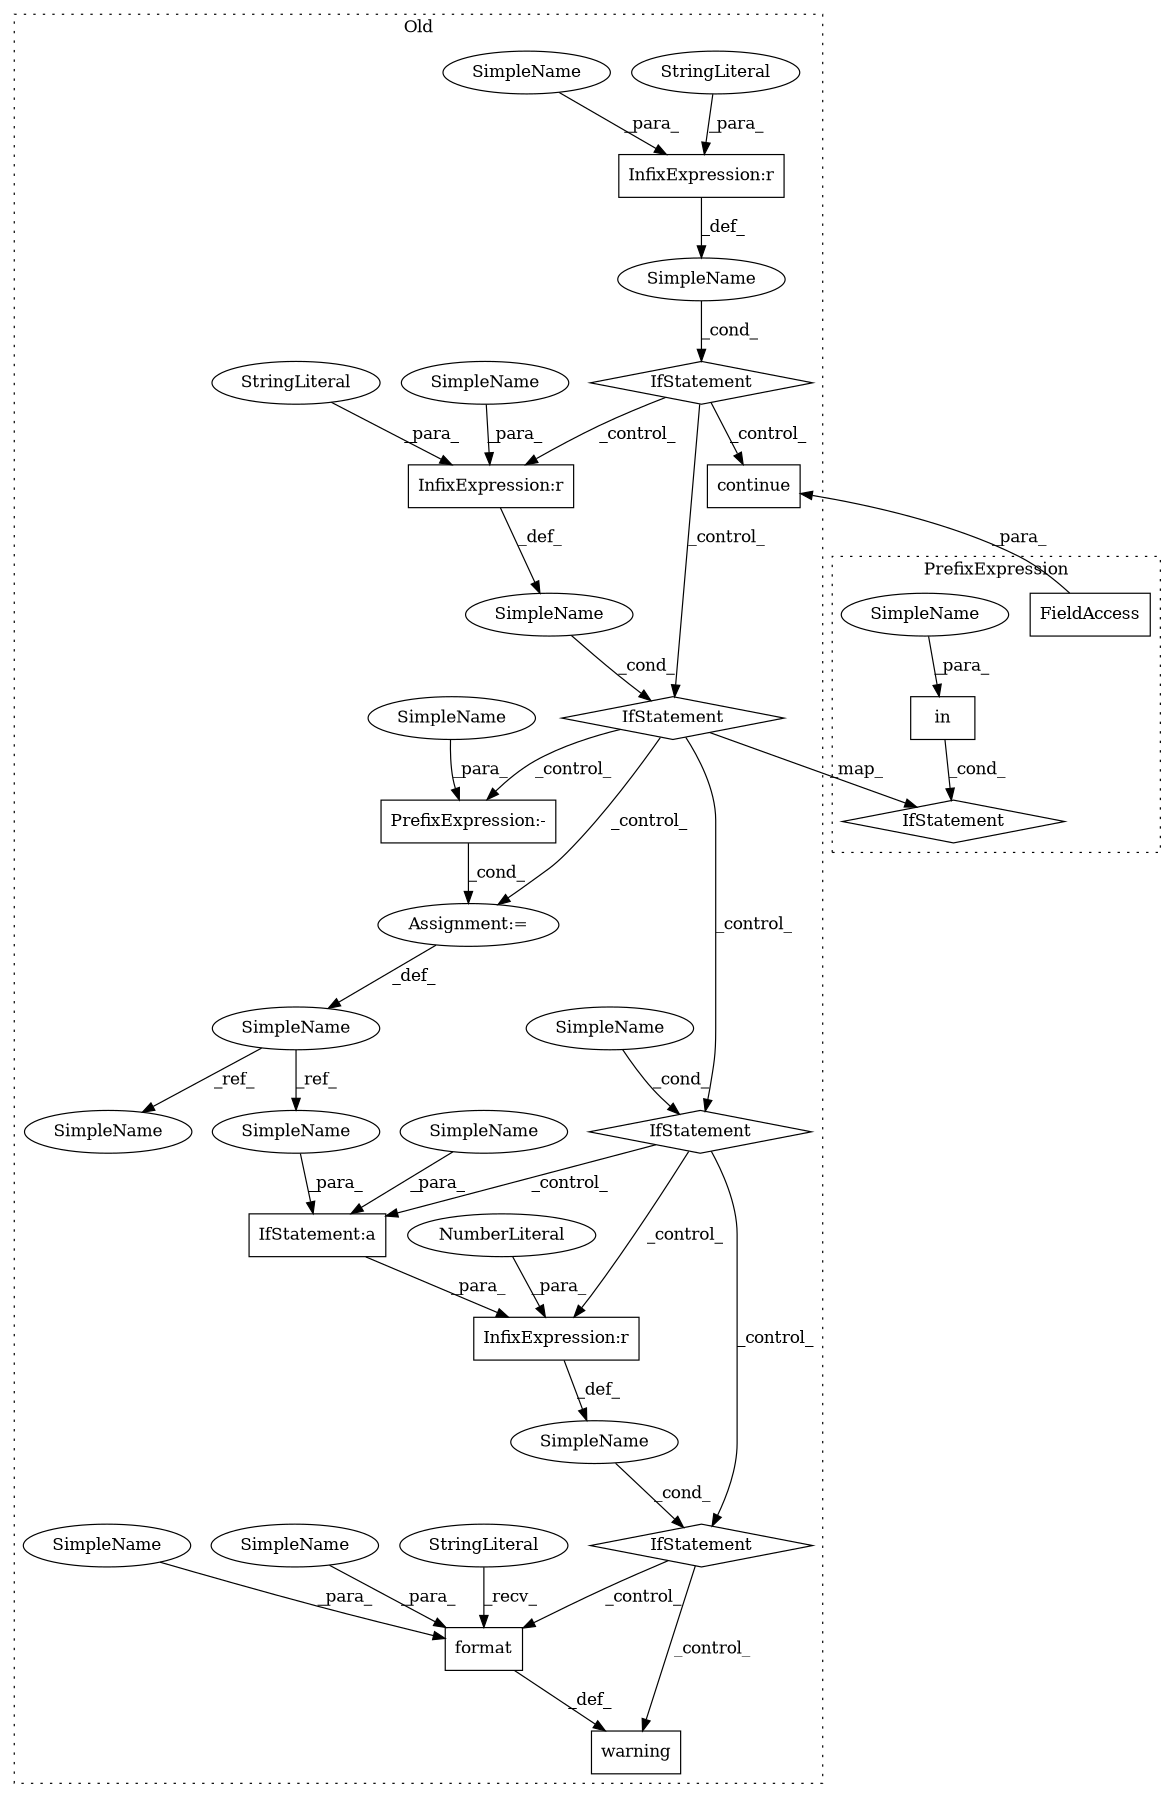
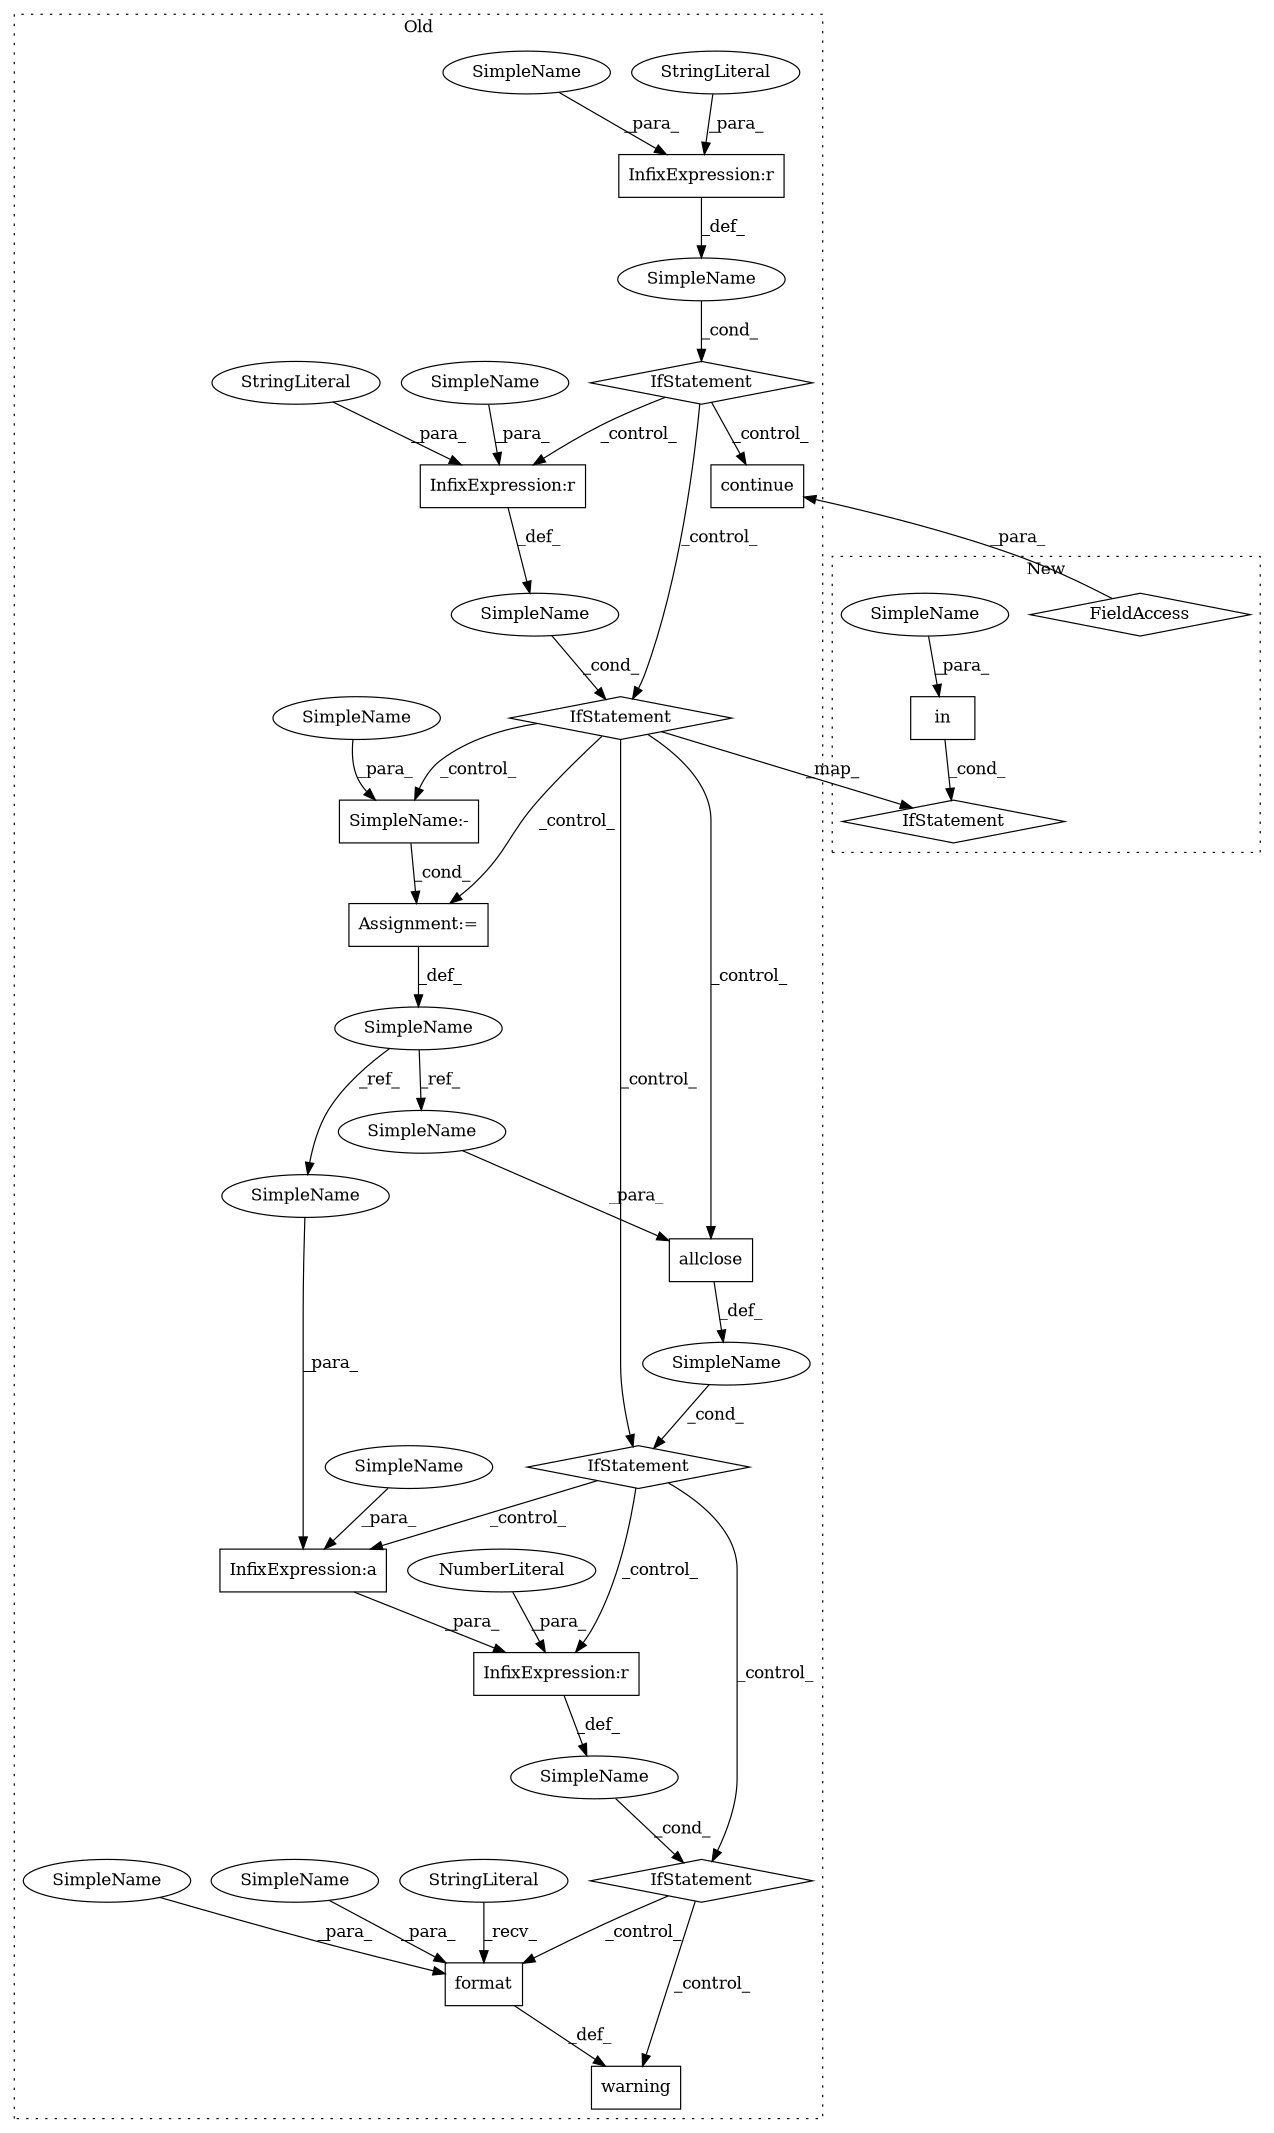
cluster "PrefixExpression": label "PrefixExpression" -> "New"
node "FieldAccess": shape box -> diamond
node "PrefixExpression:-": label "PrefixExpression:-" -> "SimpleName:-"
node "Assignment:=": shape ellipse -> box
node "IfStatement:a": label "IfStatement:a" -> "InfixExpression:a"
node "allclose": added
